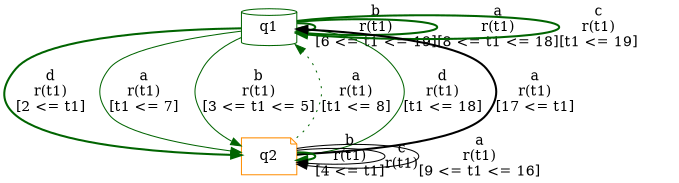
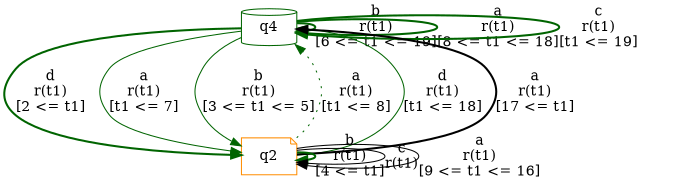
node "q1": label "q1" -> "q4"
